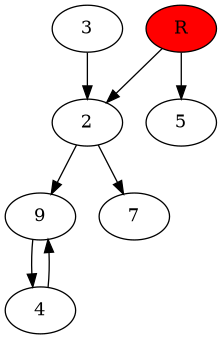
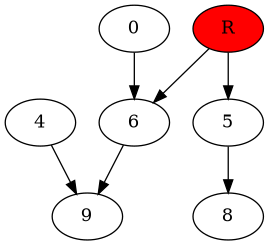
node "3": label "3" -> "0"
node "2": label "2" -> "6"
node "7": removed
node "8": added
edge "9" -> "4": removed
